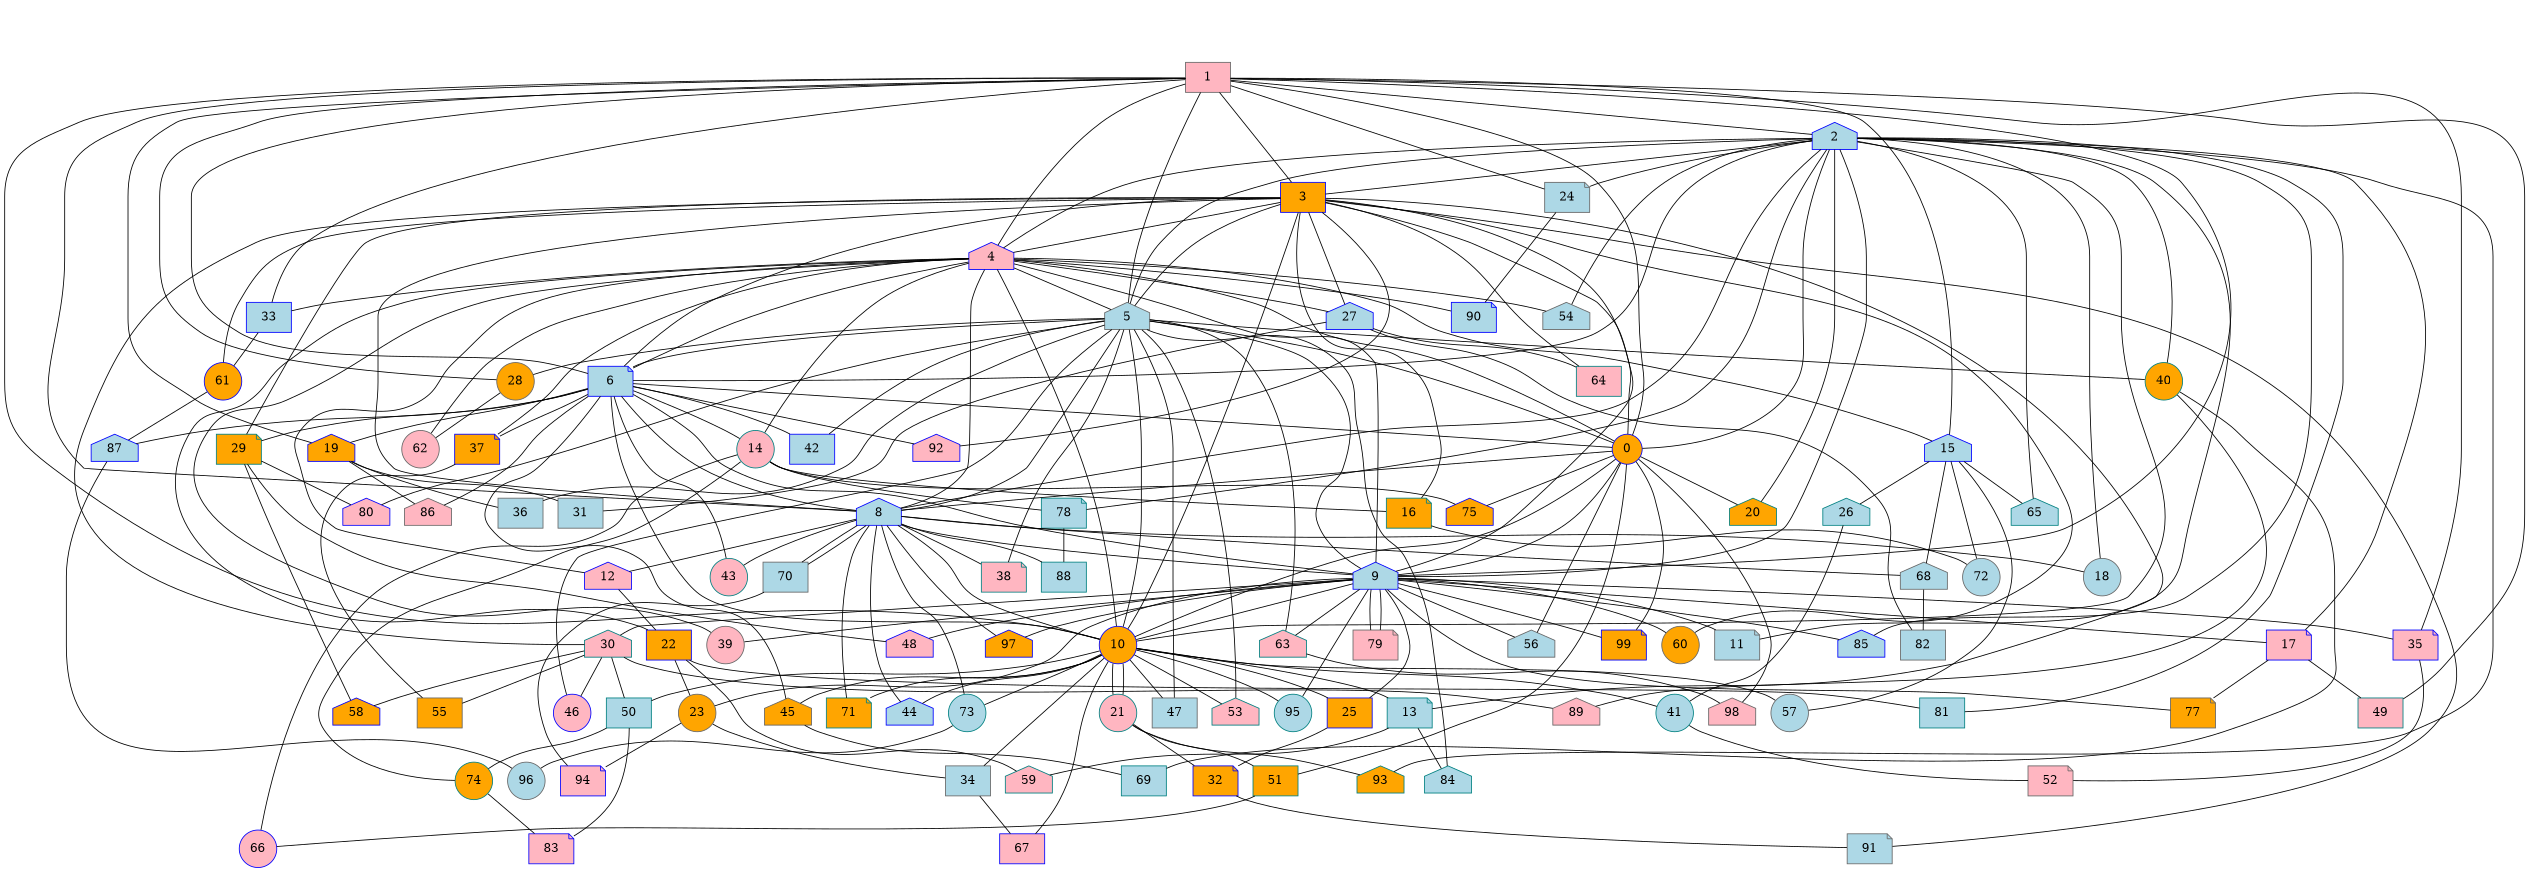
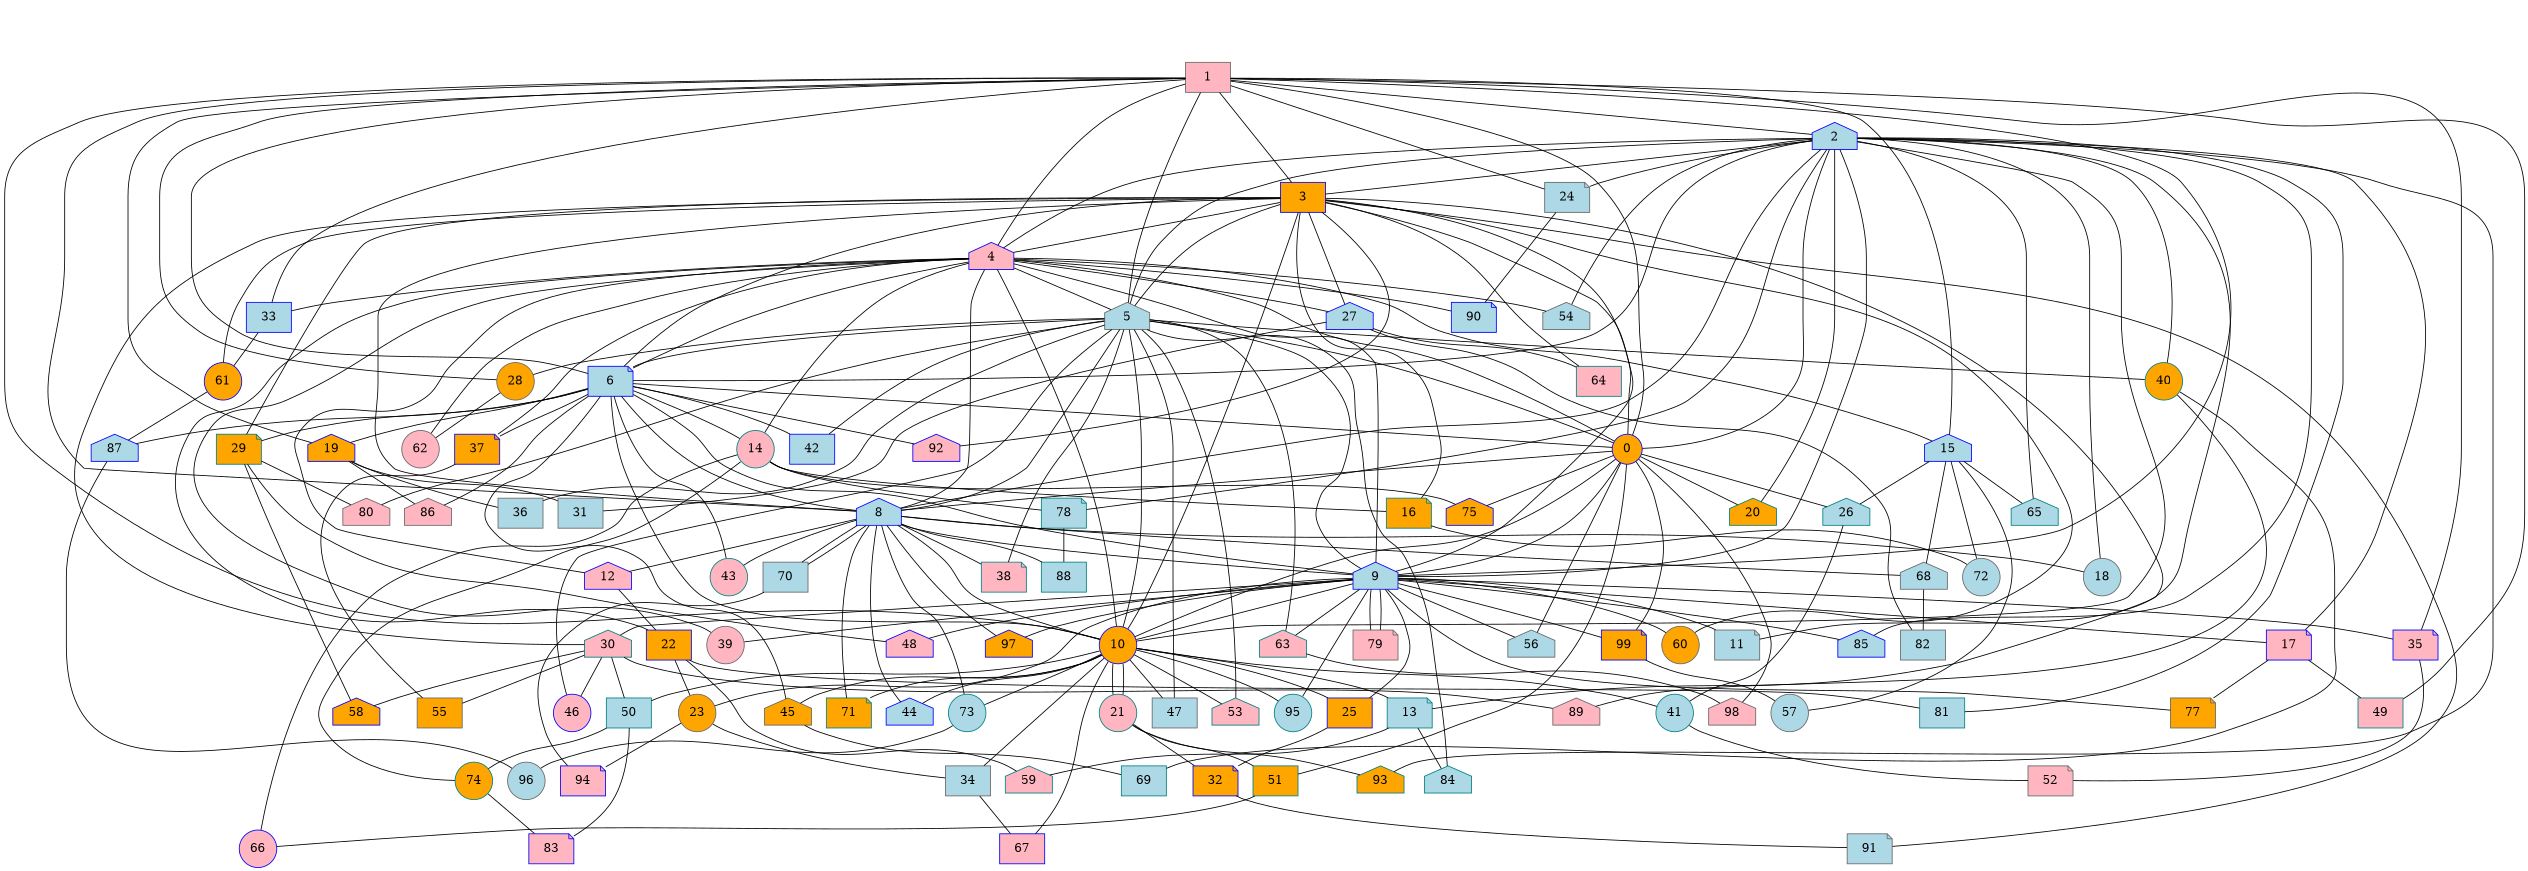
edge "0" -- "26": added
node "80": color blue -> gray40
edge "10" -- "57": now "99" -- "57"
